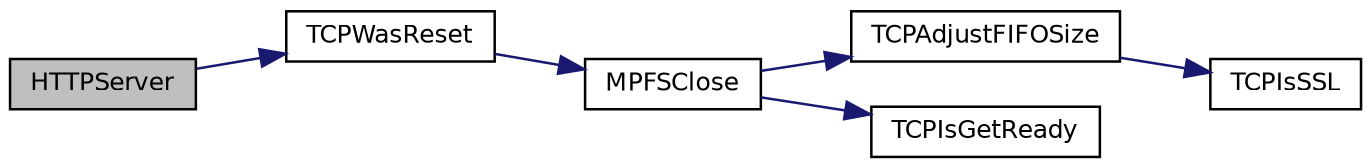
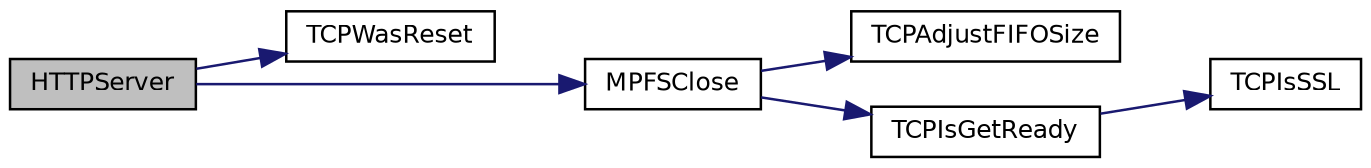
edge "TCPWasReset" -> "MPFSClose": now "HTTPServer" -> "MPFSClose"
edge "TCPAdjustFIFOSize" -> "TCPIsSSL": now "TCPIsGetReady" -> "TCPIsSSL"
